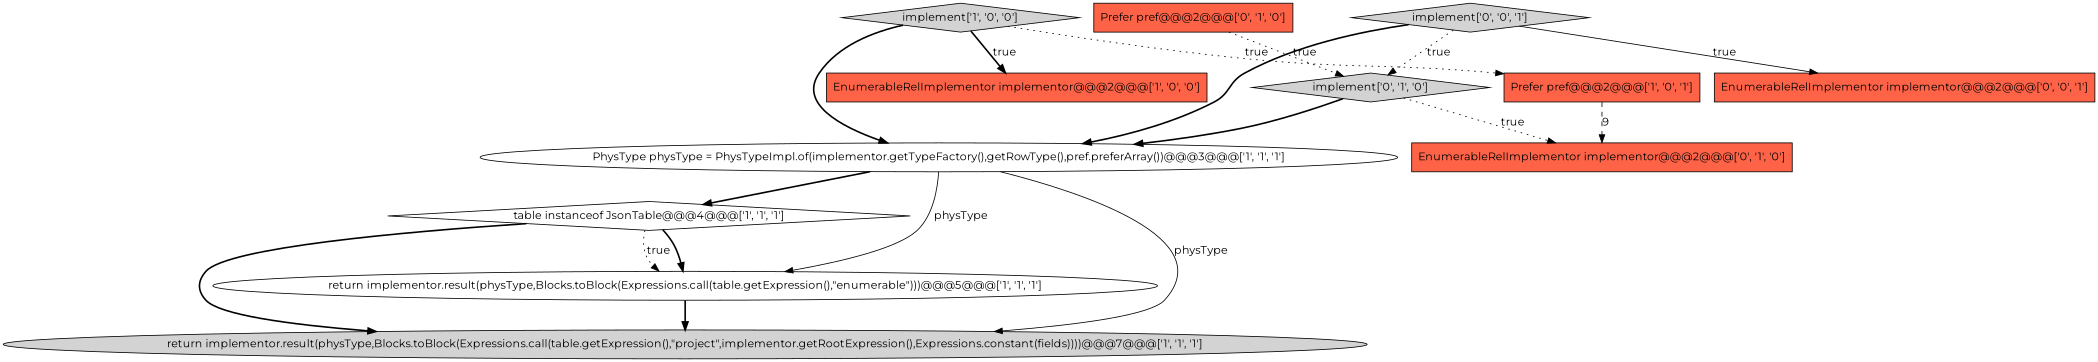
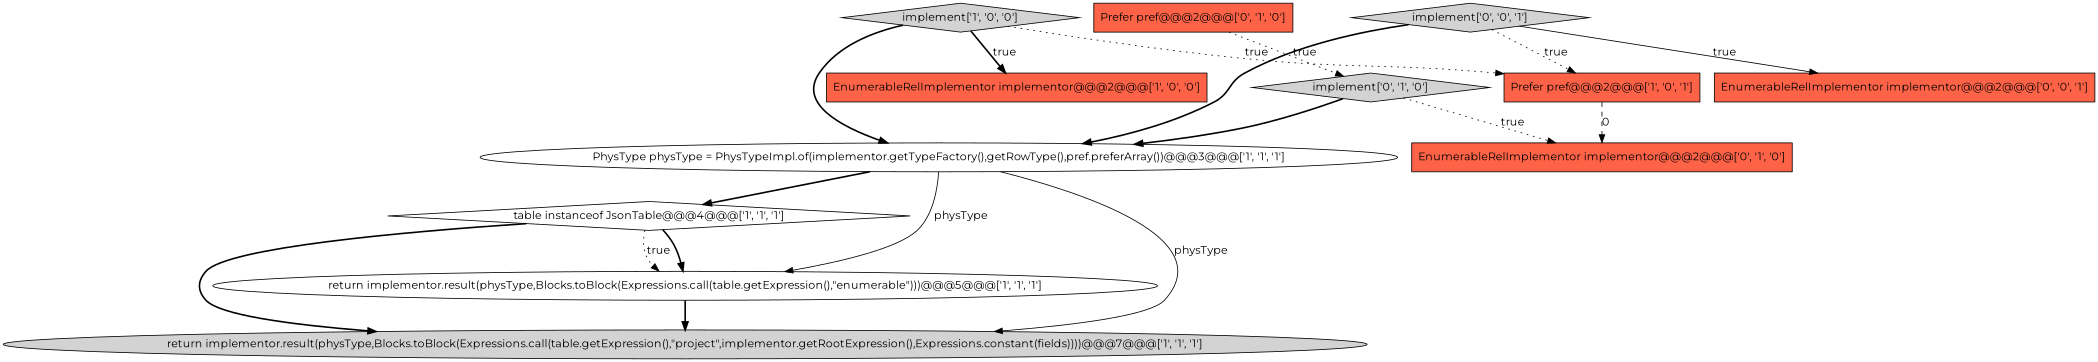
edge "implement['0', '0', '1']" -> "implement['0', '1', '0']": now "implement['0', '0', '1']" -> "Prefer pref@@@2@@@['1', '0', '1']"
edge "Prefer pref@@@2@@@['1', '0', '1']" -> "EnumerableRelImplementor implementor@@@2@@@['0', '1', '0']": label "9" -> "0"
